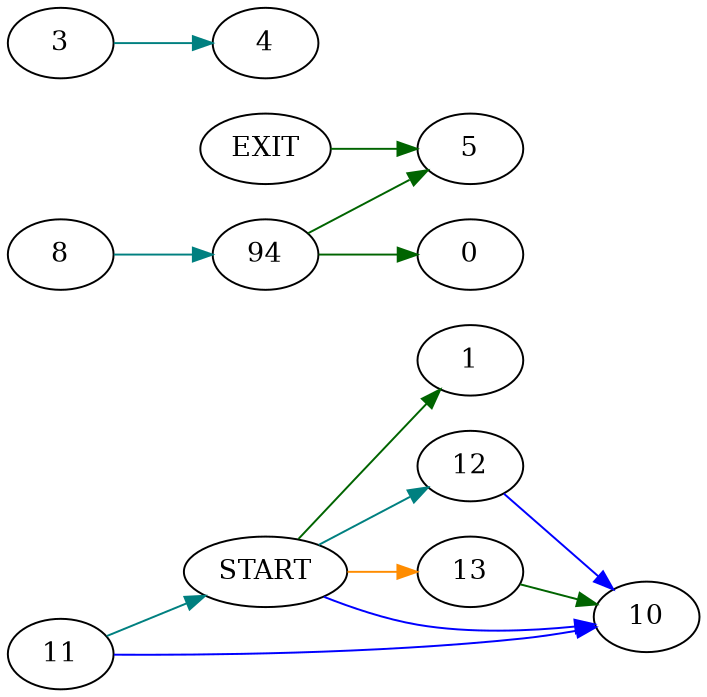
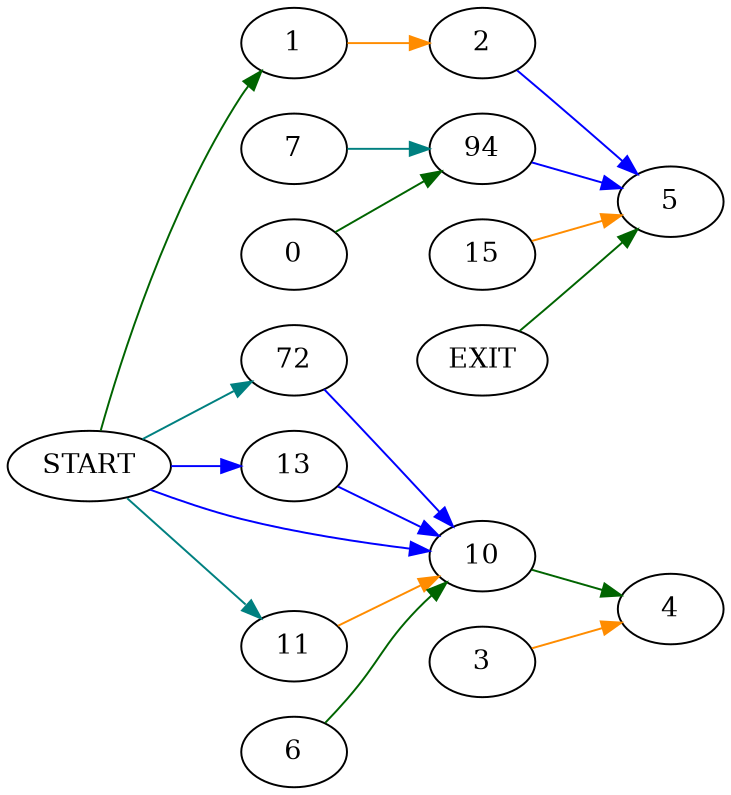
edge "3" -> "4": color teal -> darkorange
node "2": added
edge "94" -> "5": color darkgreen -> blue
node "8": label "8" -> "7"
edge "94" -> "0": reversed
node "15": added
node "12": label "12" -> "72"
edge "START" -> "13": color darkorange -> blue
edge "10" -> "4": added
edge "13" -> "10": color darkgreen -> blue
edge "11" -> "START": reversed
edge "11" -> "10": color blue -> darkorange
node "6": added
